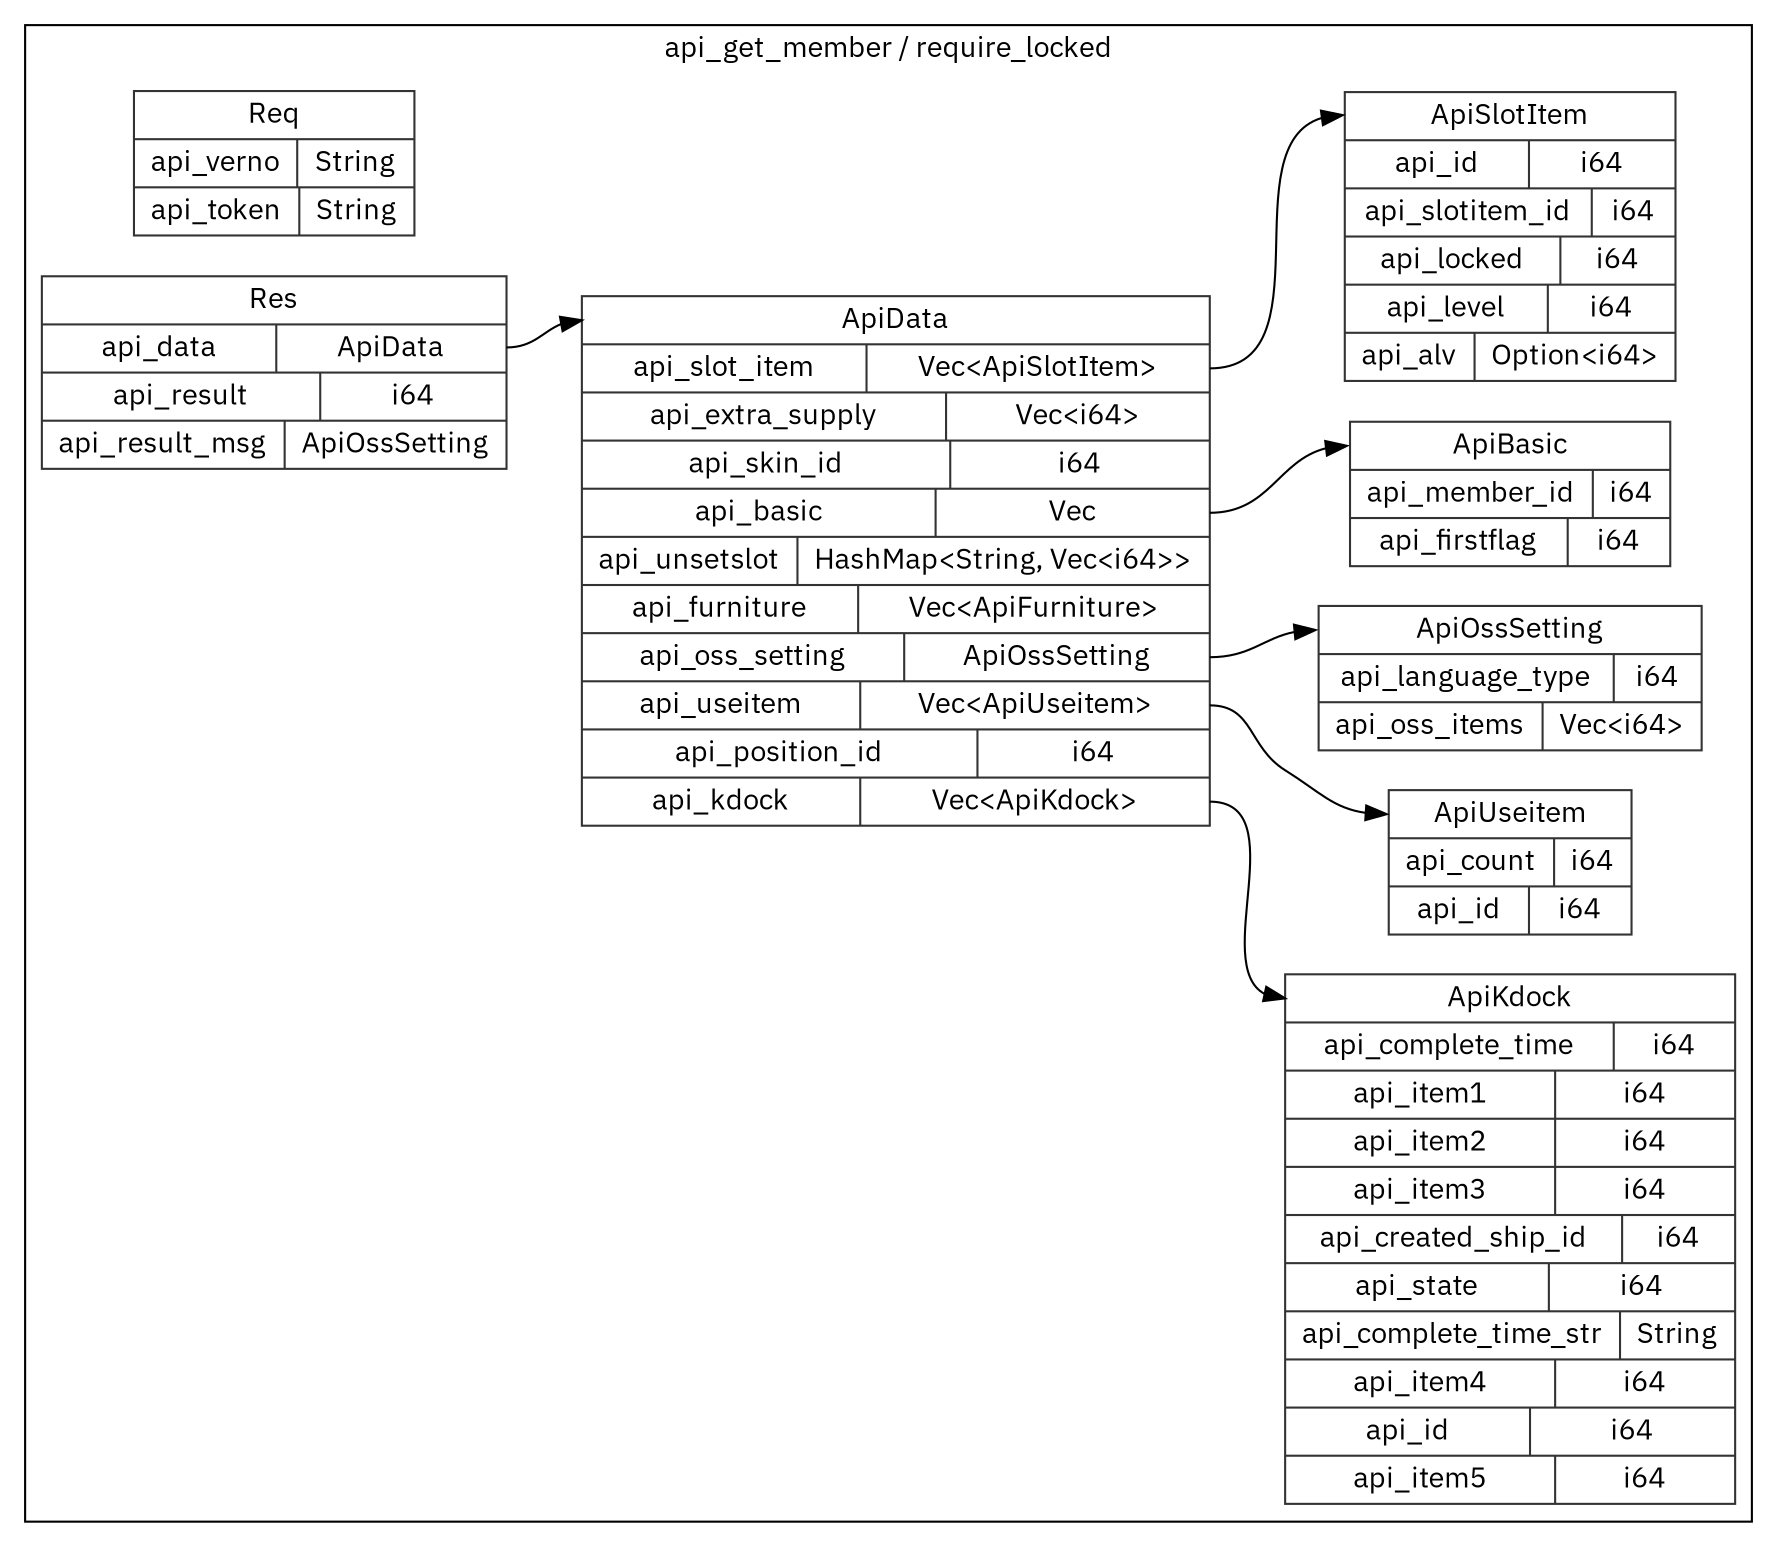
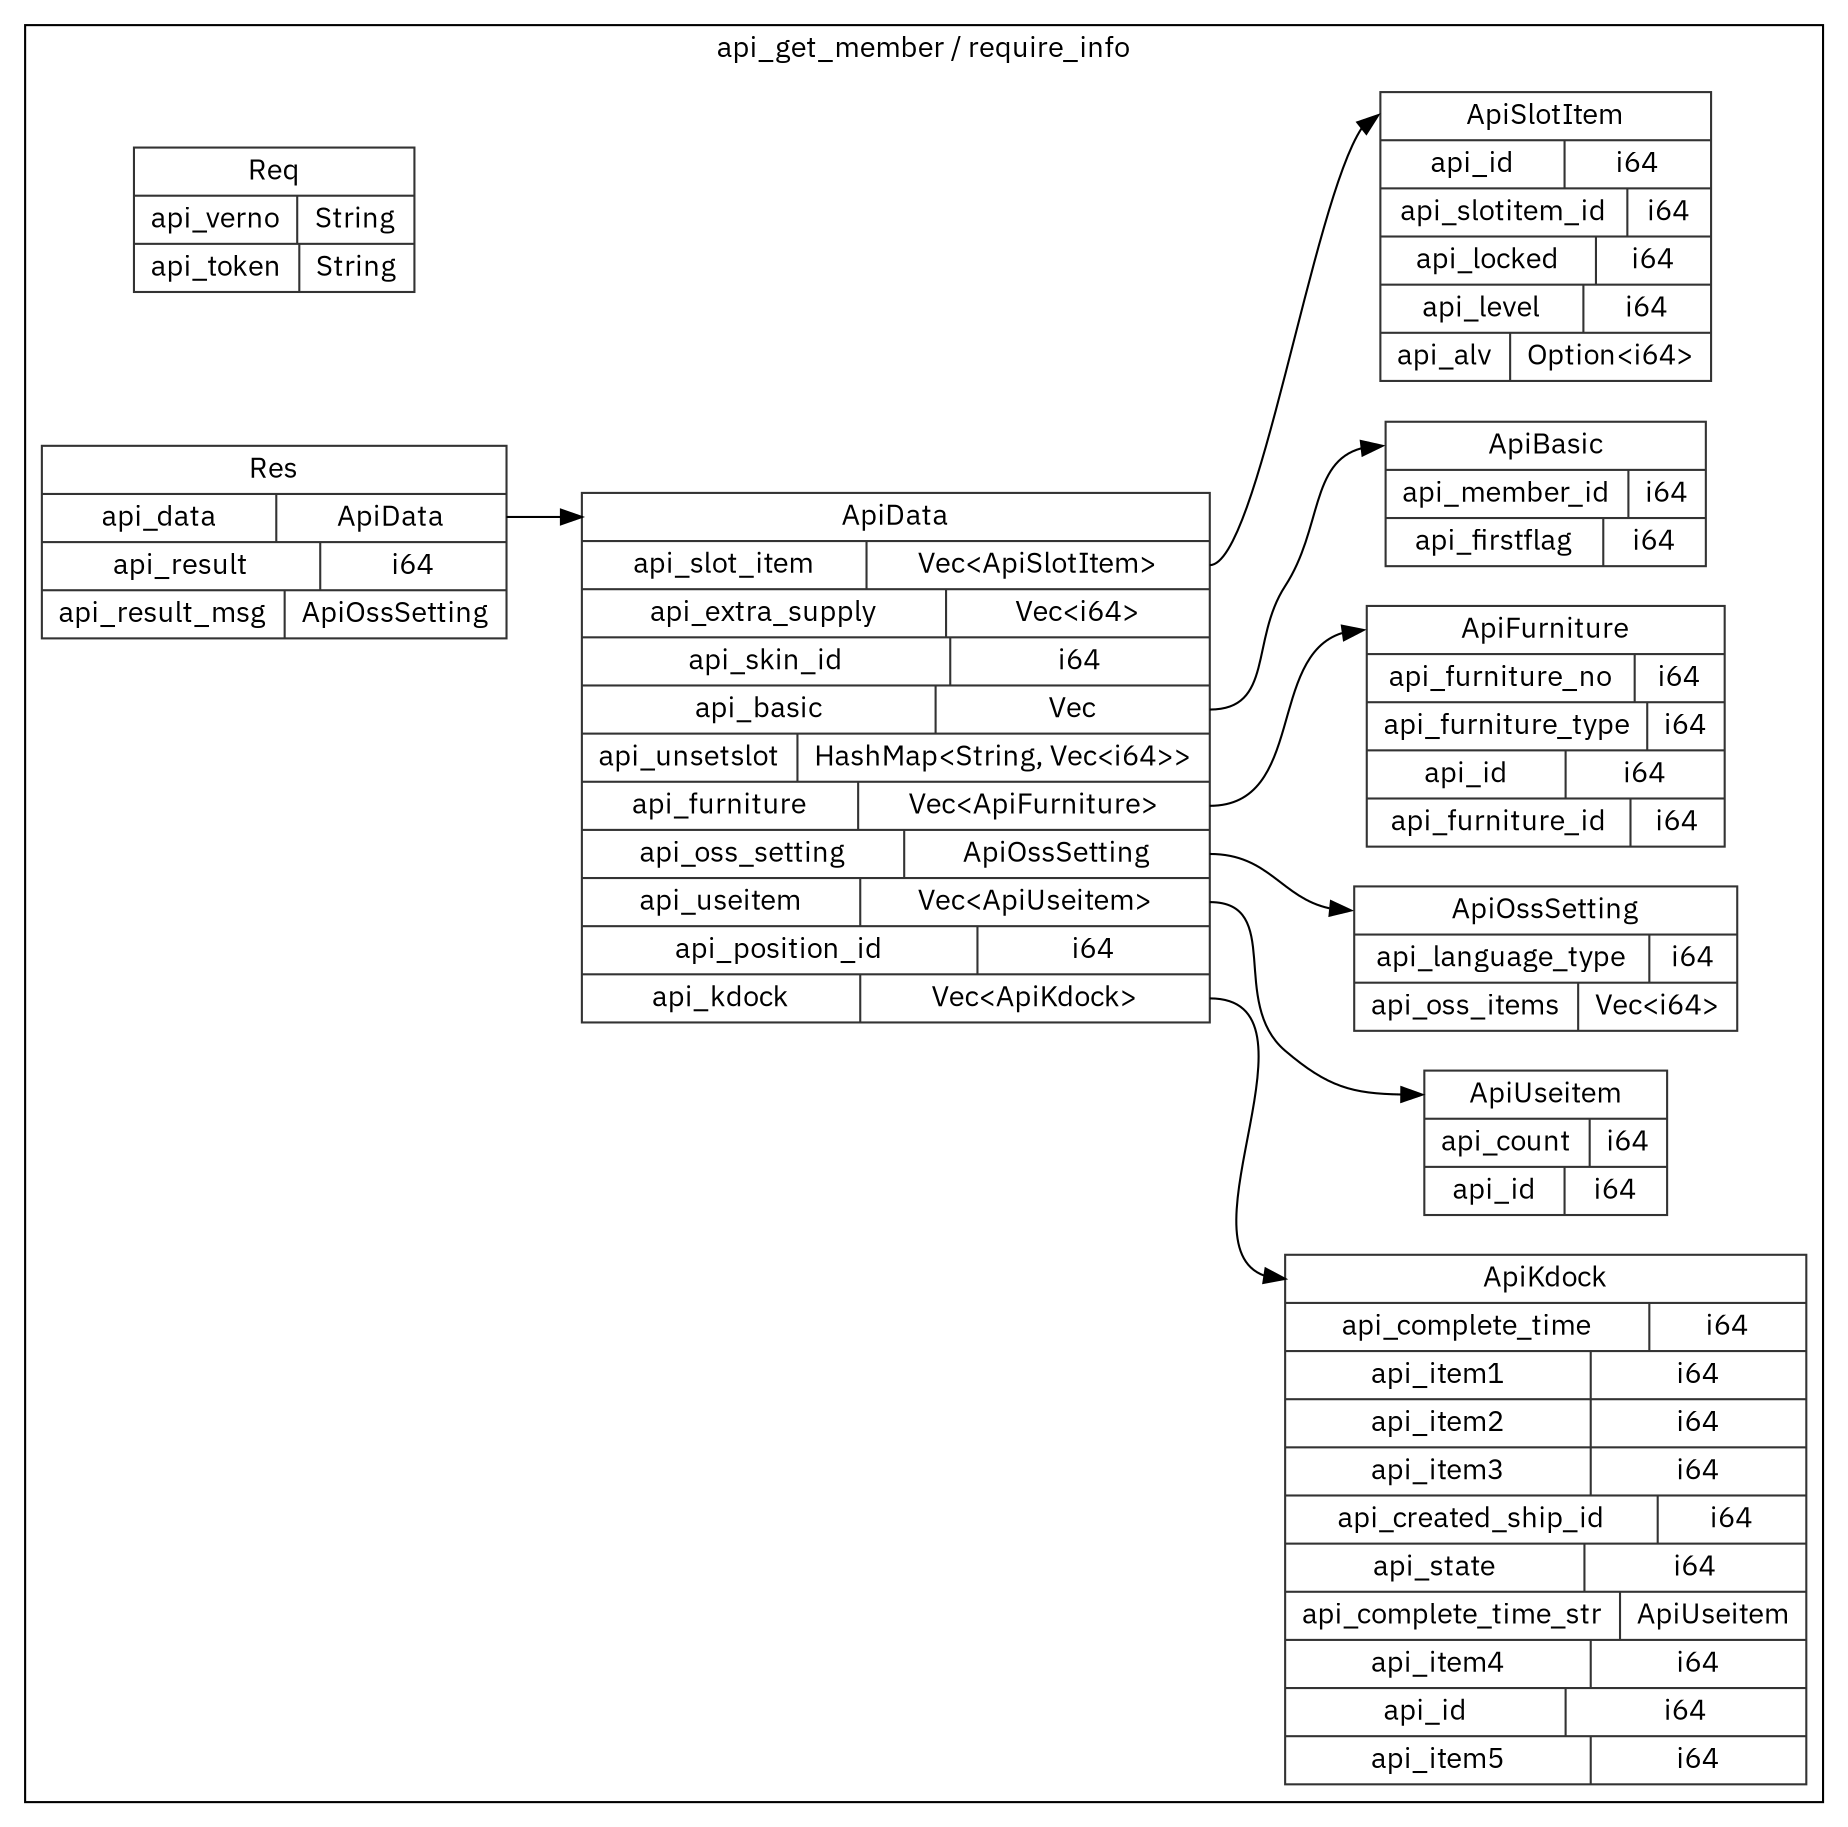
cluster "api_get_member / require_locked": label "api_get_member / require_locked" -> "api_get_member / require_info"
node "ApiFurniture": added
node "ApiKdock": text "String" -> "ApiUseitem"
